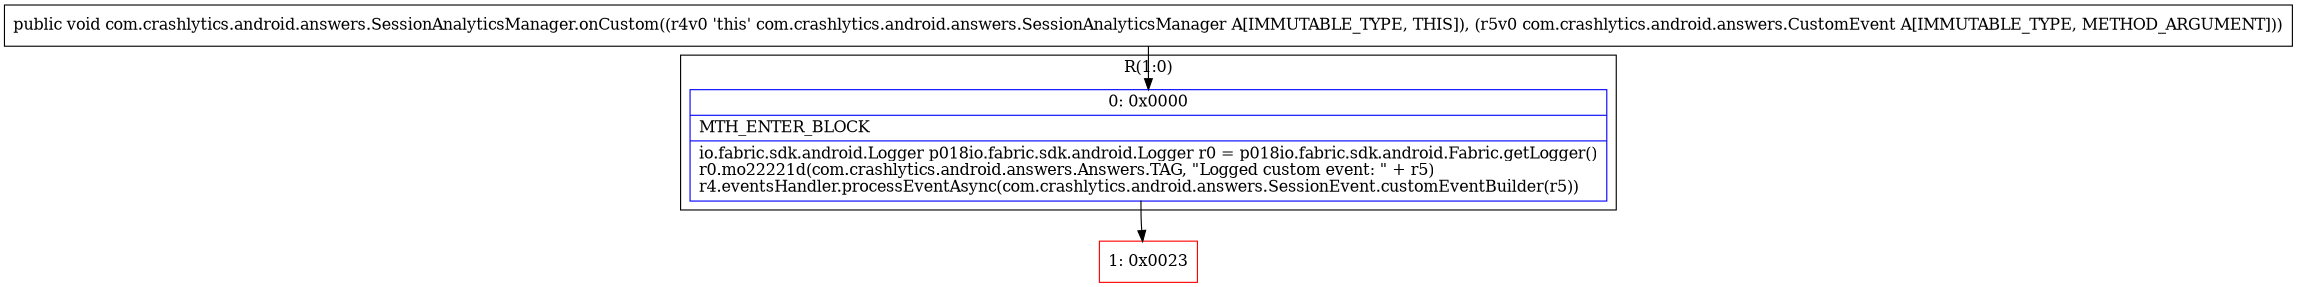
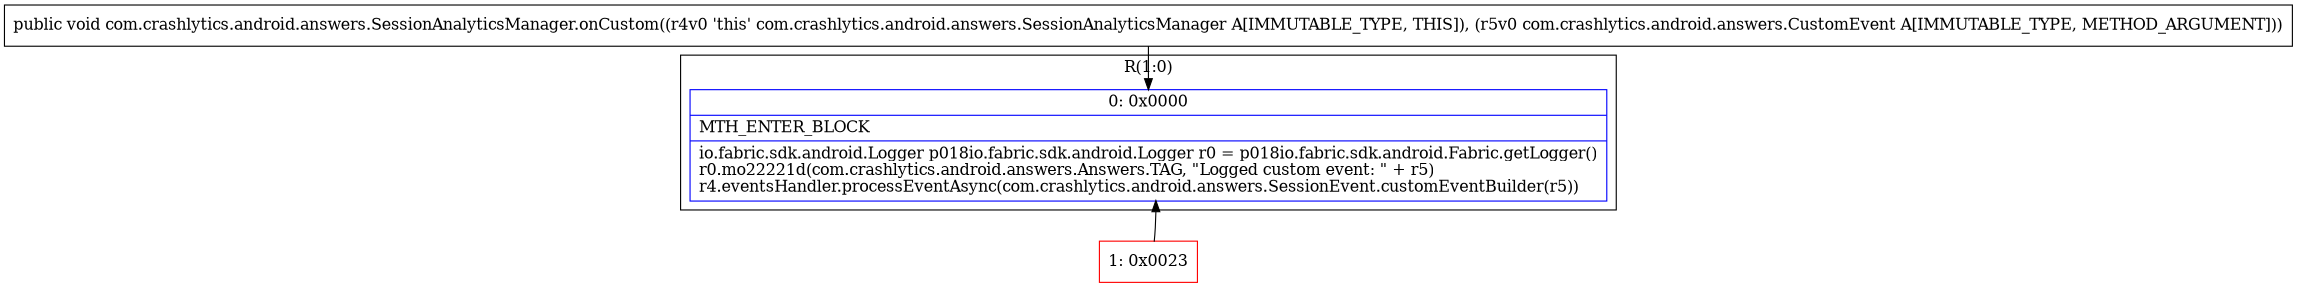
edge "0: 0x0000" -> "1: 0x0023": reversed
